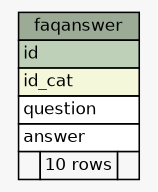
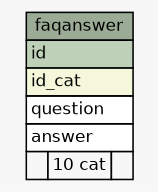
node "faqanswer": text "10 rows" -> "10 cat"
